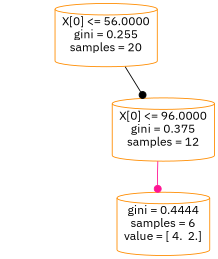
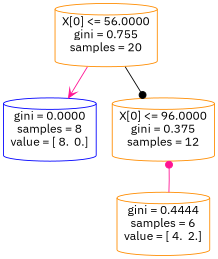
node "X[0] <= 56.0000 gini = 0.255 samples = 20": label "X[0] <= 56.0000 gini = 0.255 samples = 20" -> "X[0] <= 56.0000 gini = 0.755 samples = 20"
node "gini = 0.0000 samples = 8 value = [ 8.  0.]": added
edge "X[0] <= 96.0000 gini = 0.375 samples = 12" -> "gini = 0.4444 samples = 6 value = [ 4.  2.]": reversed
